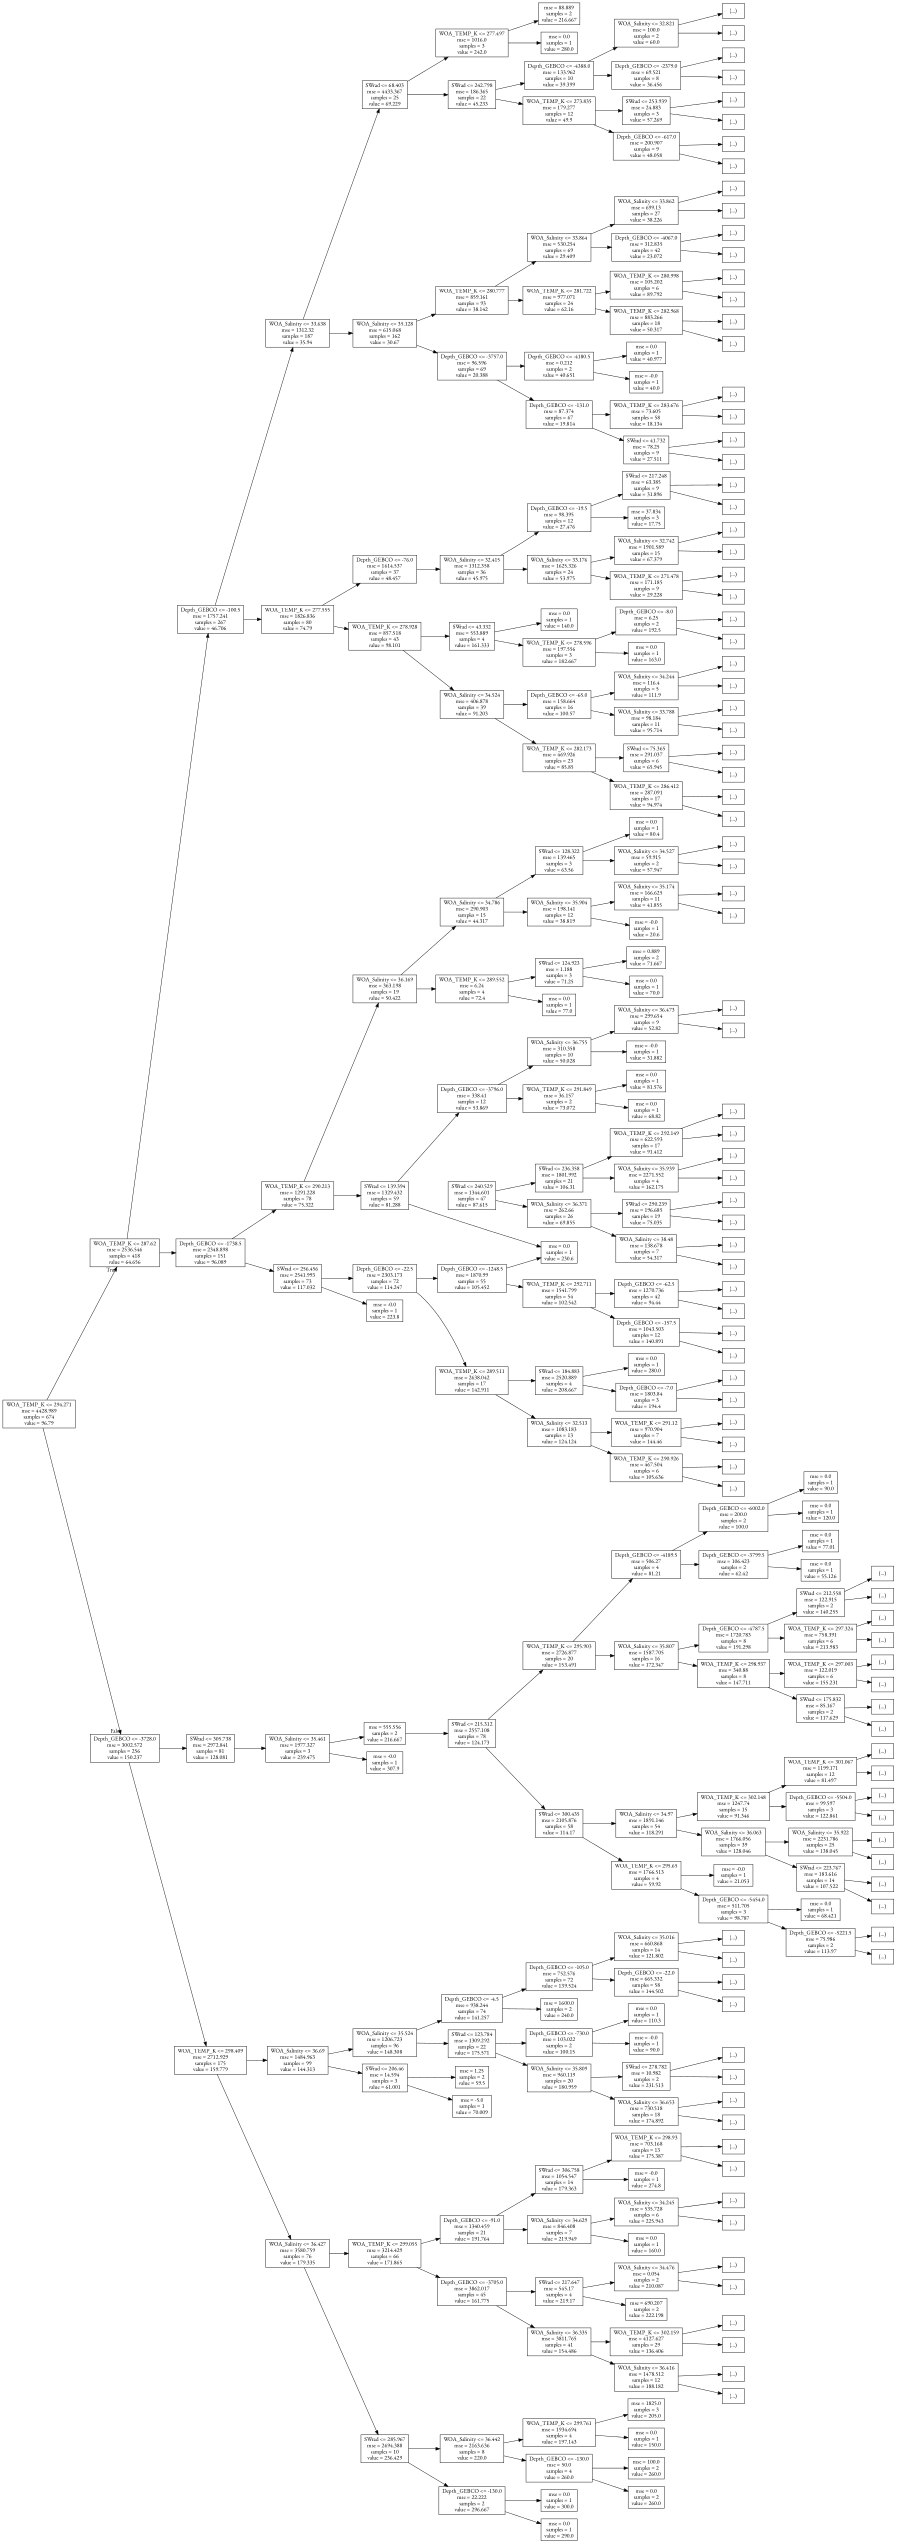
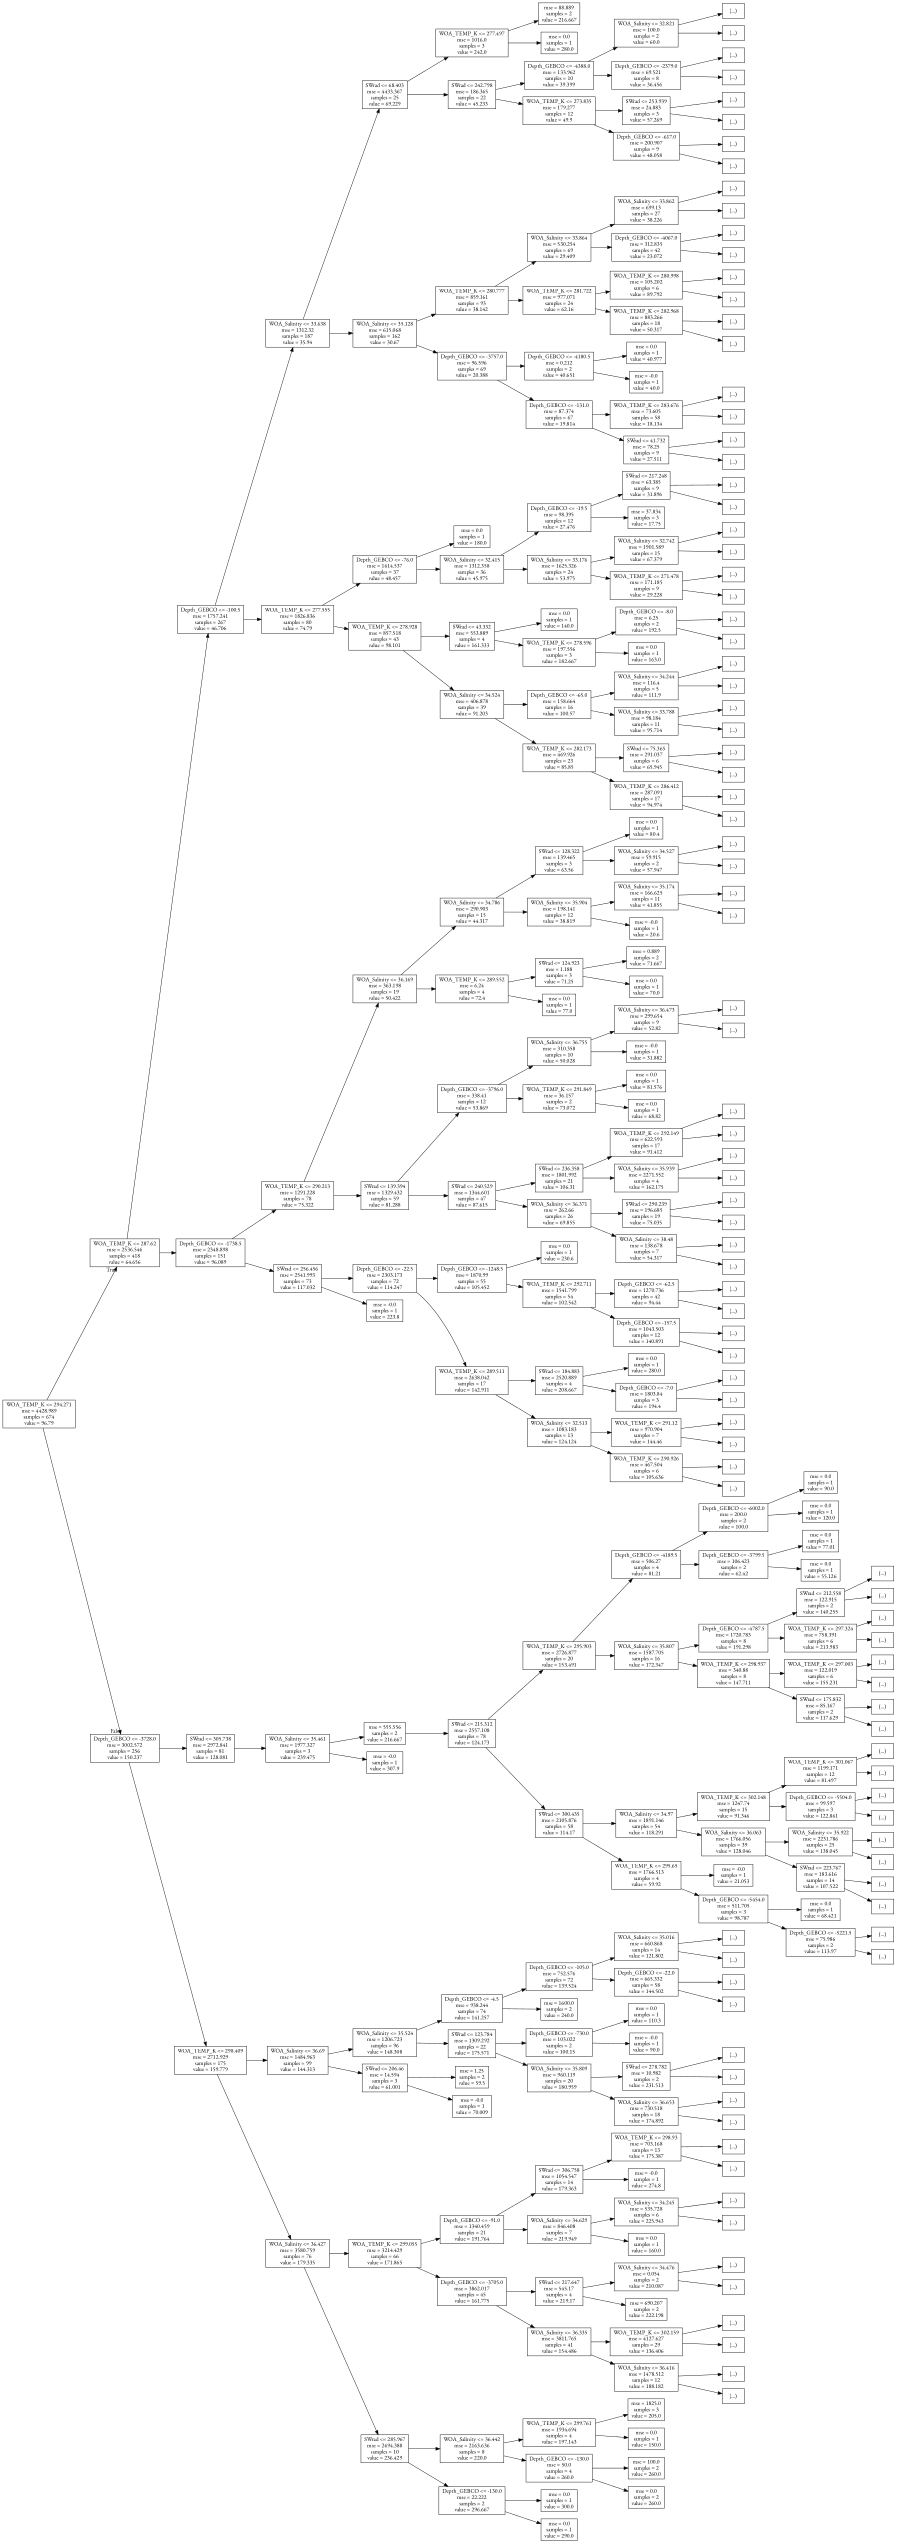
node "mse = 0.0 samples = 1 value = 180.0": added
edge "SWrad <= 139.394 mse = 1329.432 samples = 59 value = 81.288" -> "mse = 0.0 samples = 1 value = 230.6": now "SWrad <= 139.394 mse = 1329.432 samples = 59 value = 81.288" -> "SWrad <= 240.529 mse = 1344.601 samples = 47 value = 87.615"
node "mse = -5.0 samples = 1 value = 70.009": label "mse = -5.0 samples = 1 value = 70.009" -> "mse = -0.0 samples = 1 value = 70.009"
